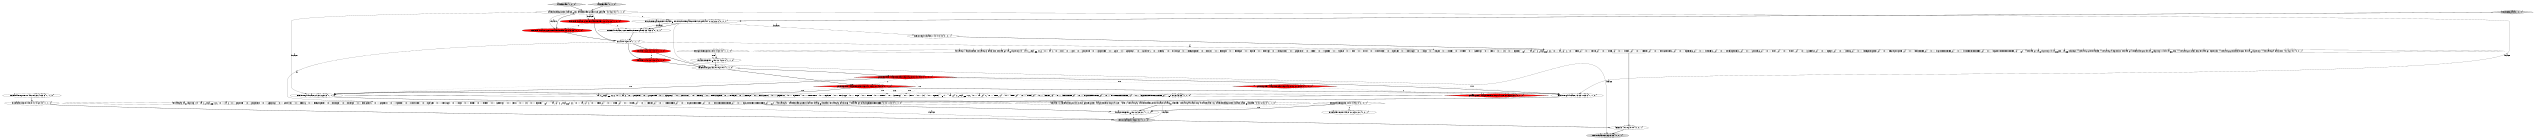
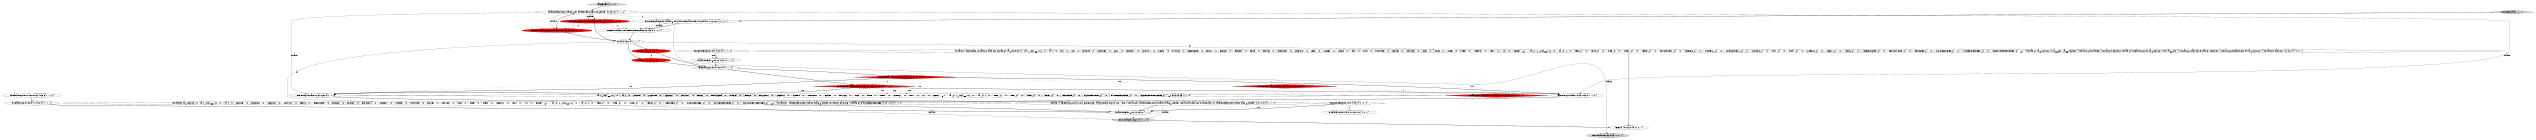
node "tableIdentifier['1', '0', '0']": removed
node "enterOuterAlt(_localctx,1)@@@7@@@['0', '0', '1']": removed
edge "_errHandler.recover(this,re)@@@48@@@['1', '1', '0']" -> "return _localctx@@@53@@@['1', '1', '0']": now "_errHandler.recover(this,re)@@@48@@@['1', '1', '0']" -> "_localctx.exception = re@@@50@@@['1', '1', '1']"
edge "{exitRule()}@@@54@@@['0', '0', '1']" -> "return _localctx@@@57@@@['0', '0', '1']": removed
